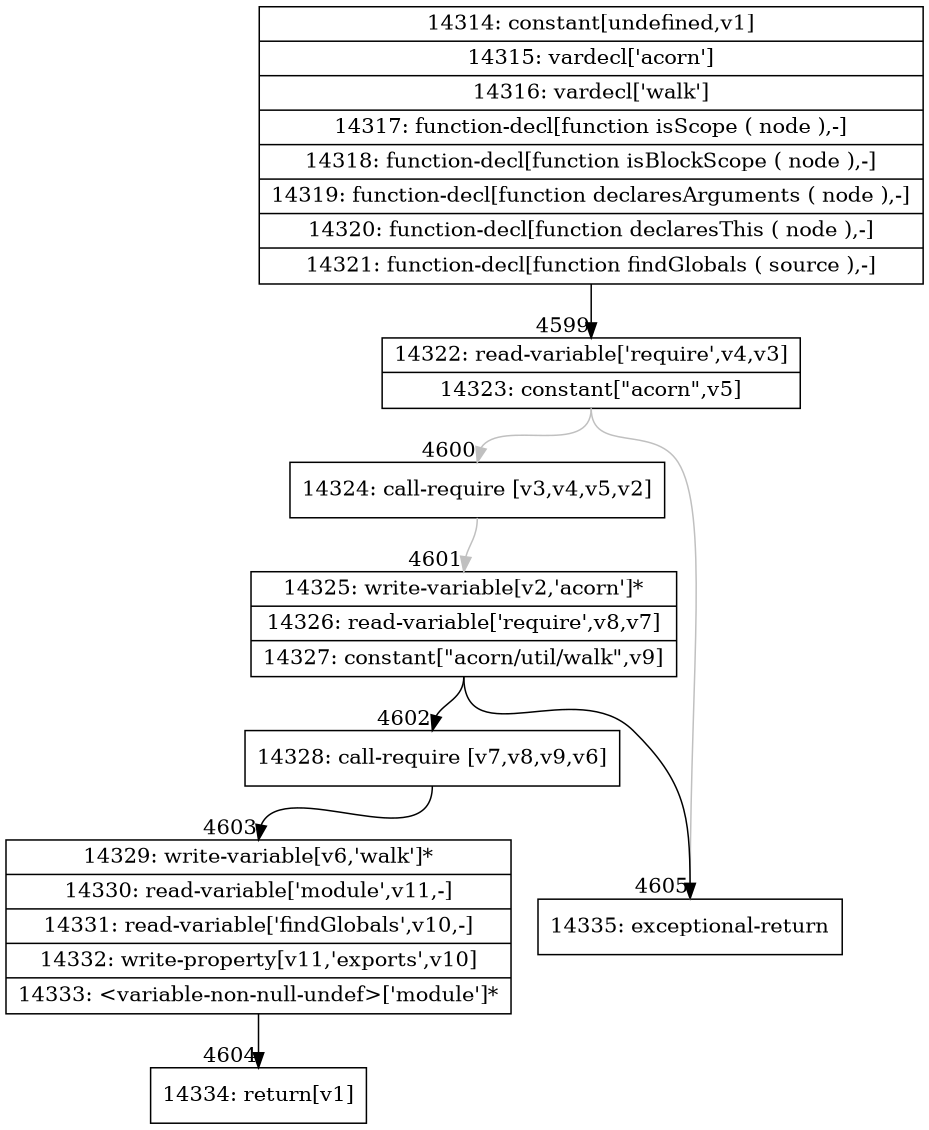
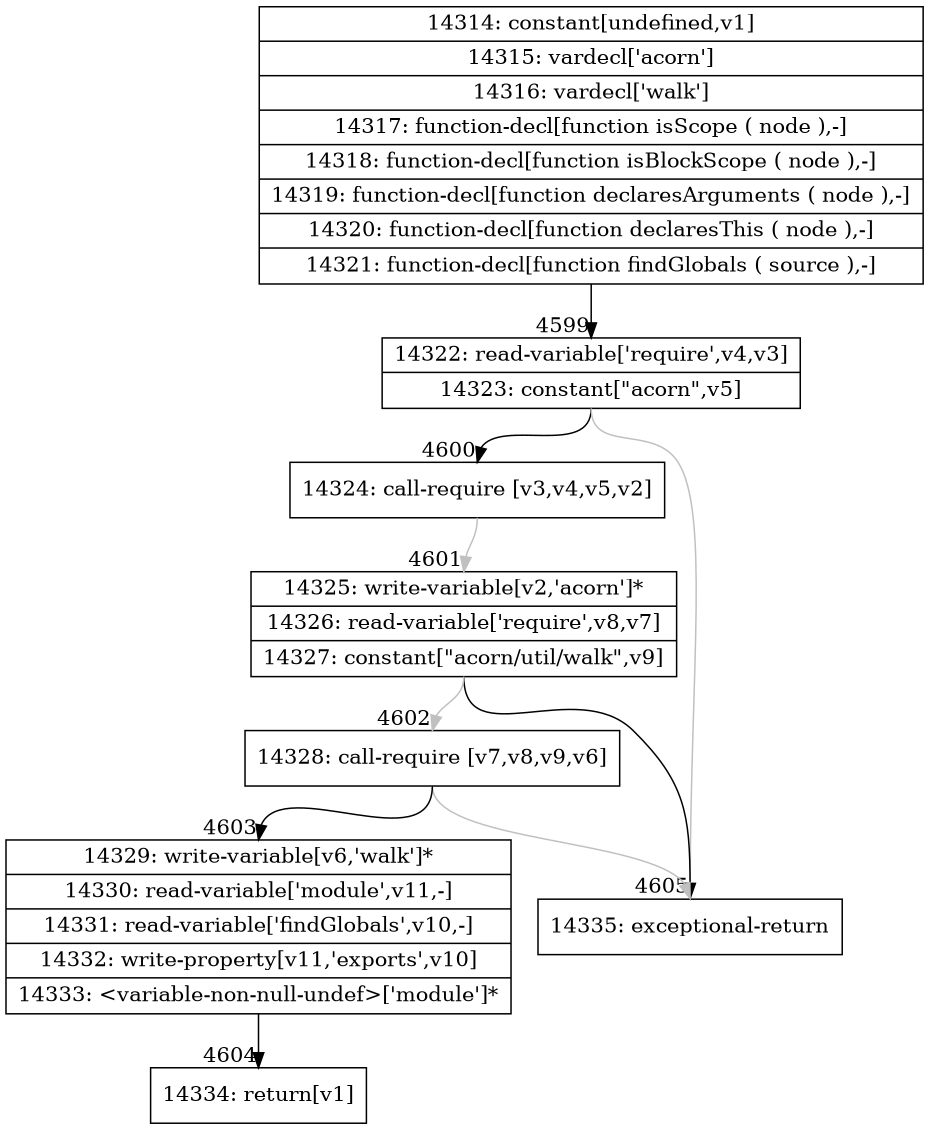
edge "14322: read-variable['require',v4,v3]" -> "14324: call-require [v3,v4,v5,v2]": color gray -> black
edge "14325: write-variable[v2,'acorn']*" -> "14328: call-require [v7,v8,v9,v6]": color black -> gray
edge "14328: call-require [v7,v8,v9,v6]" -> "14335: exceptional-return": added
